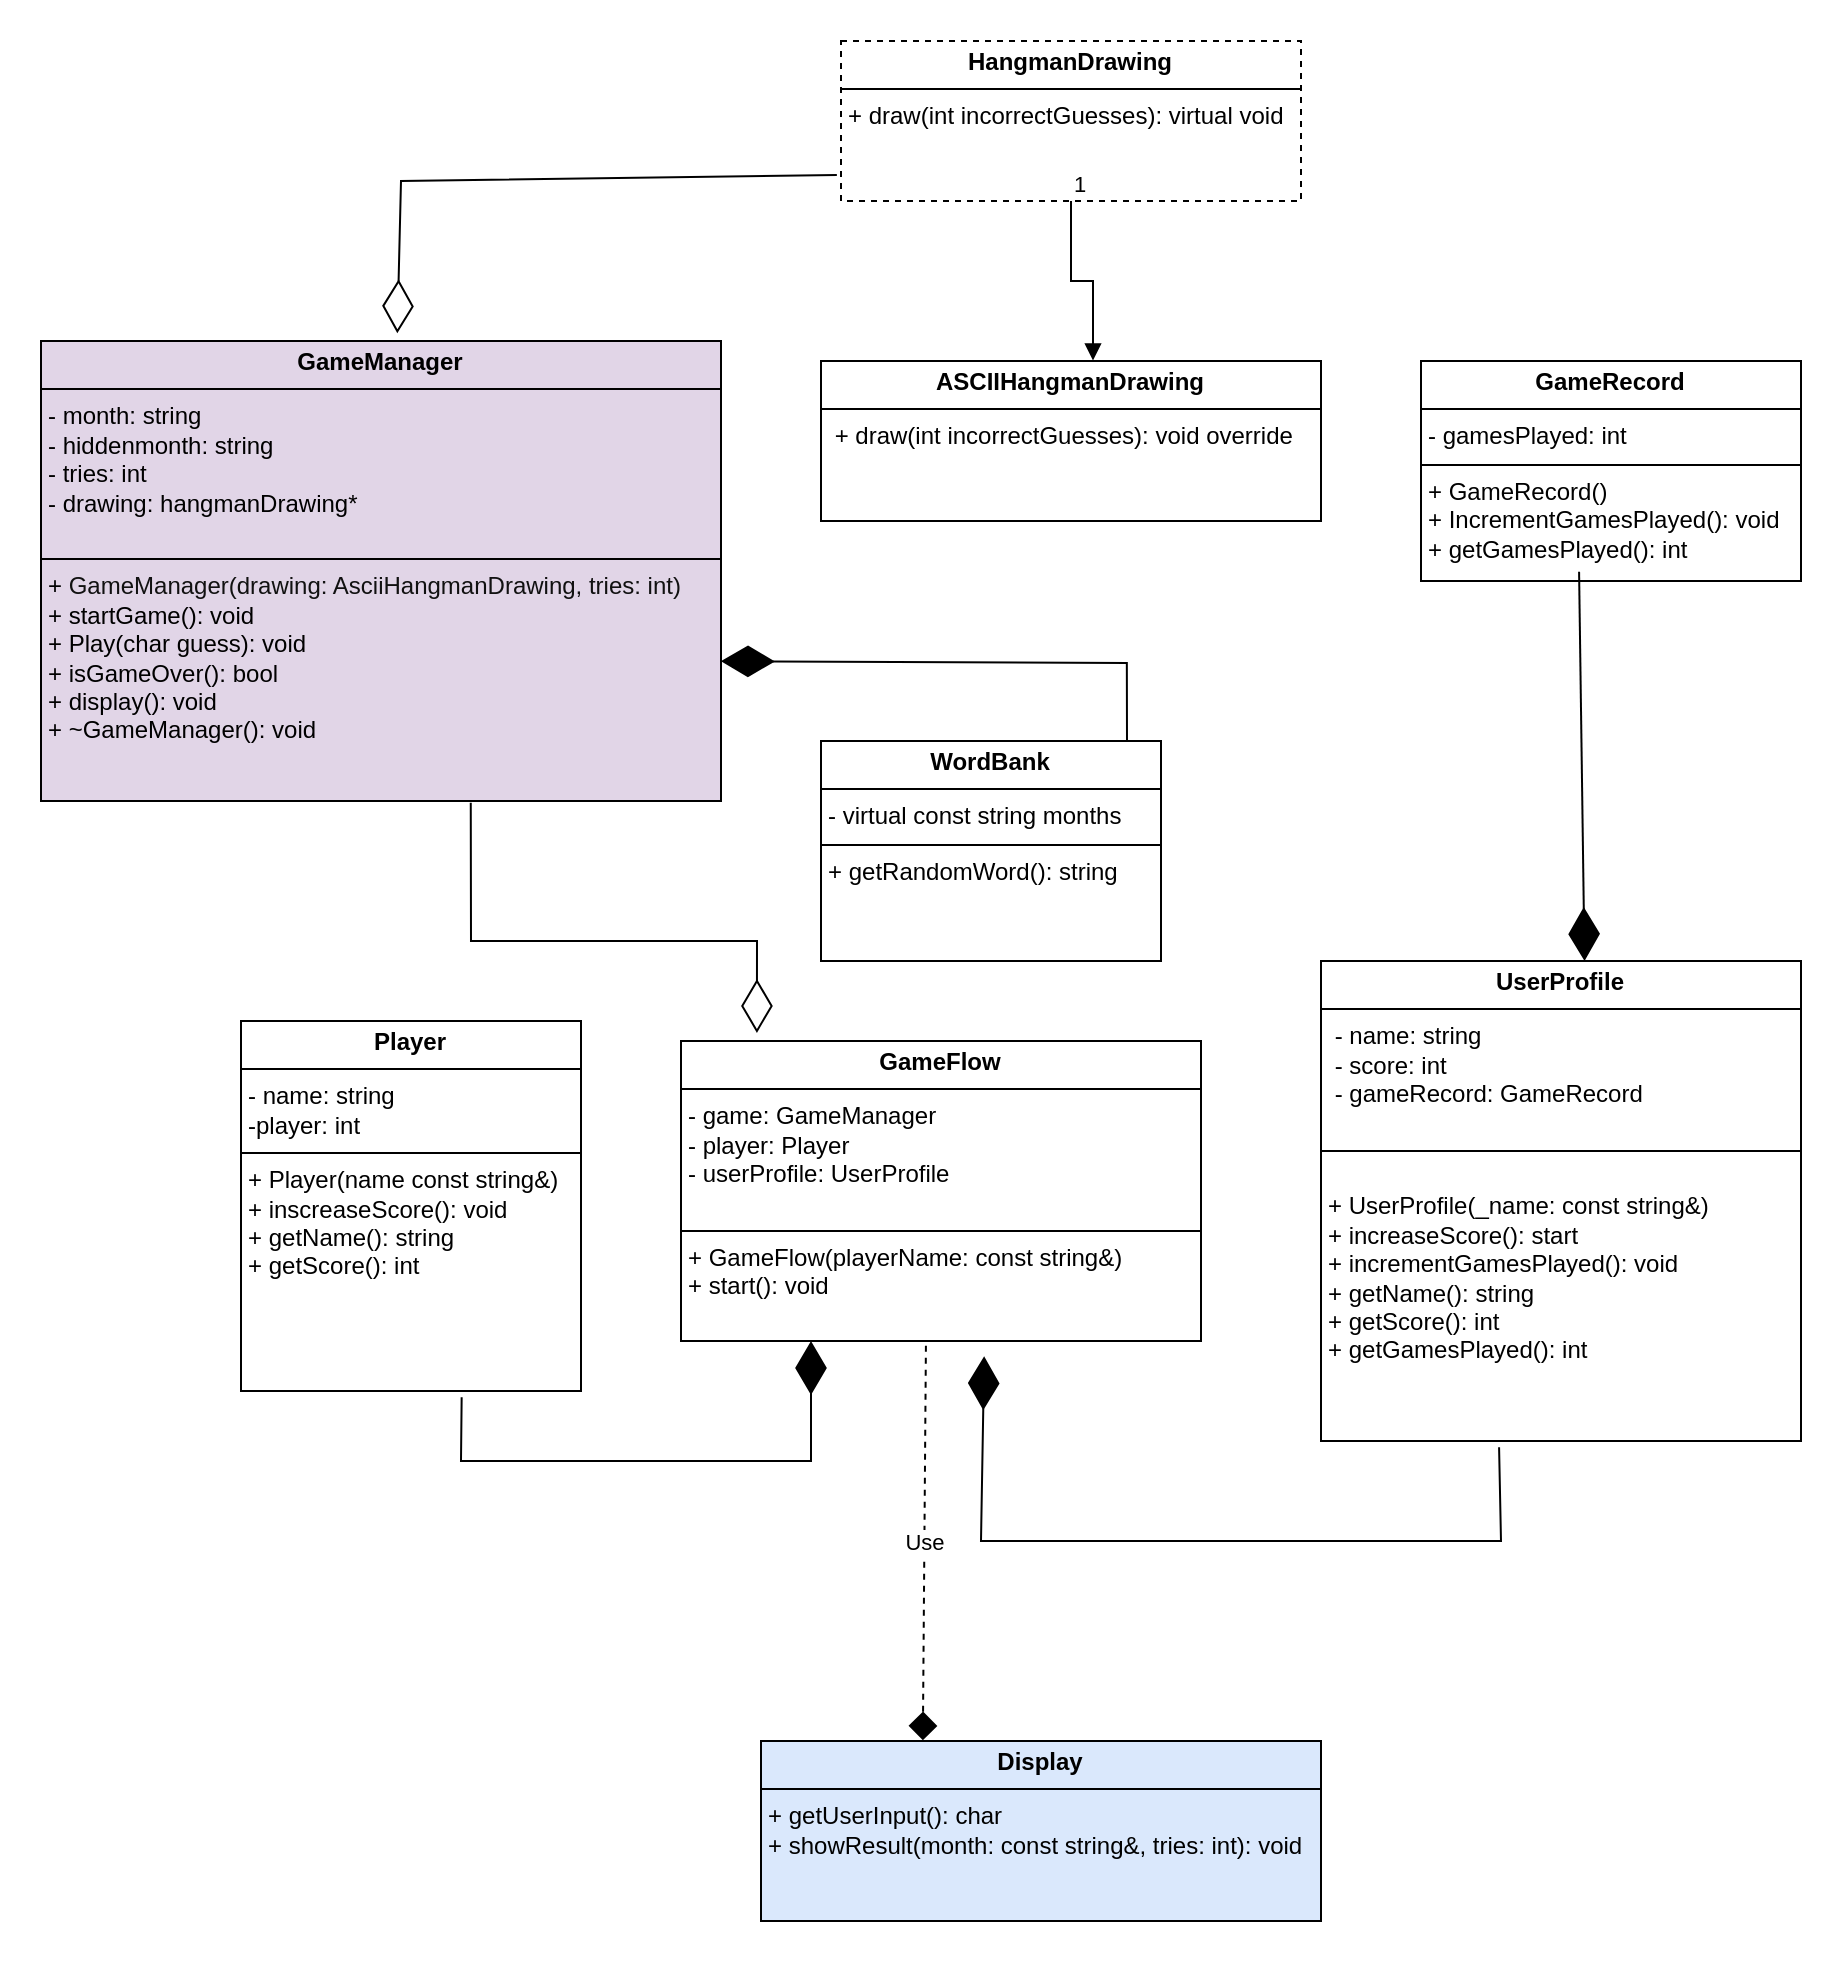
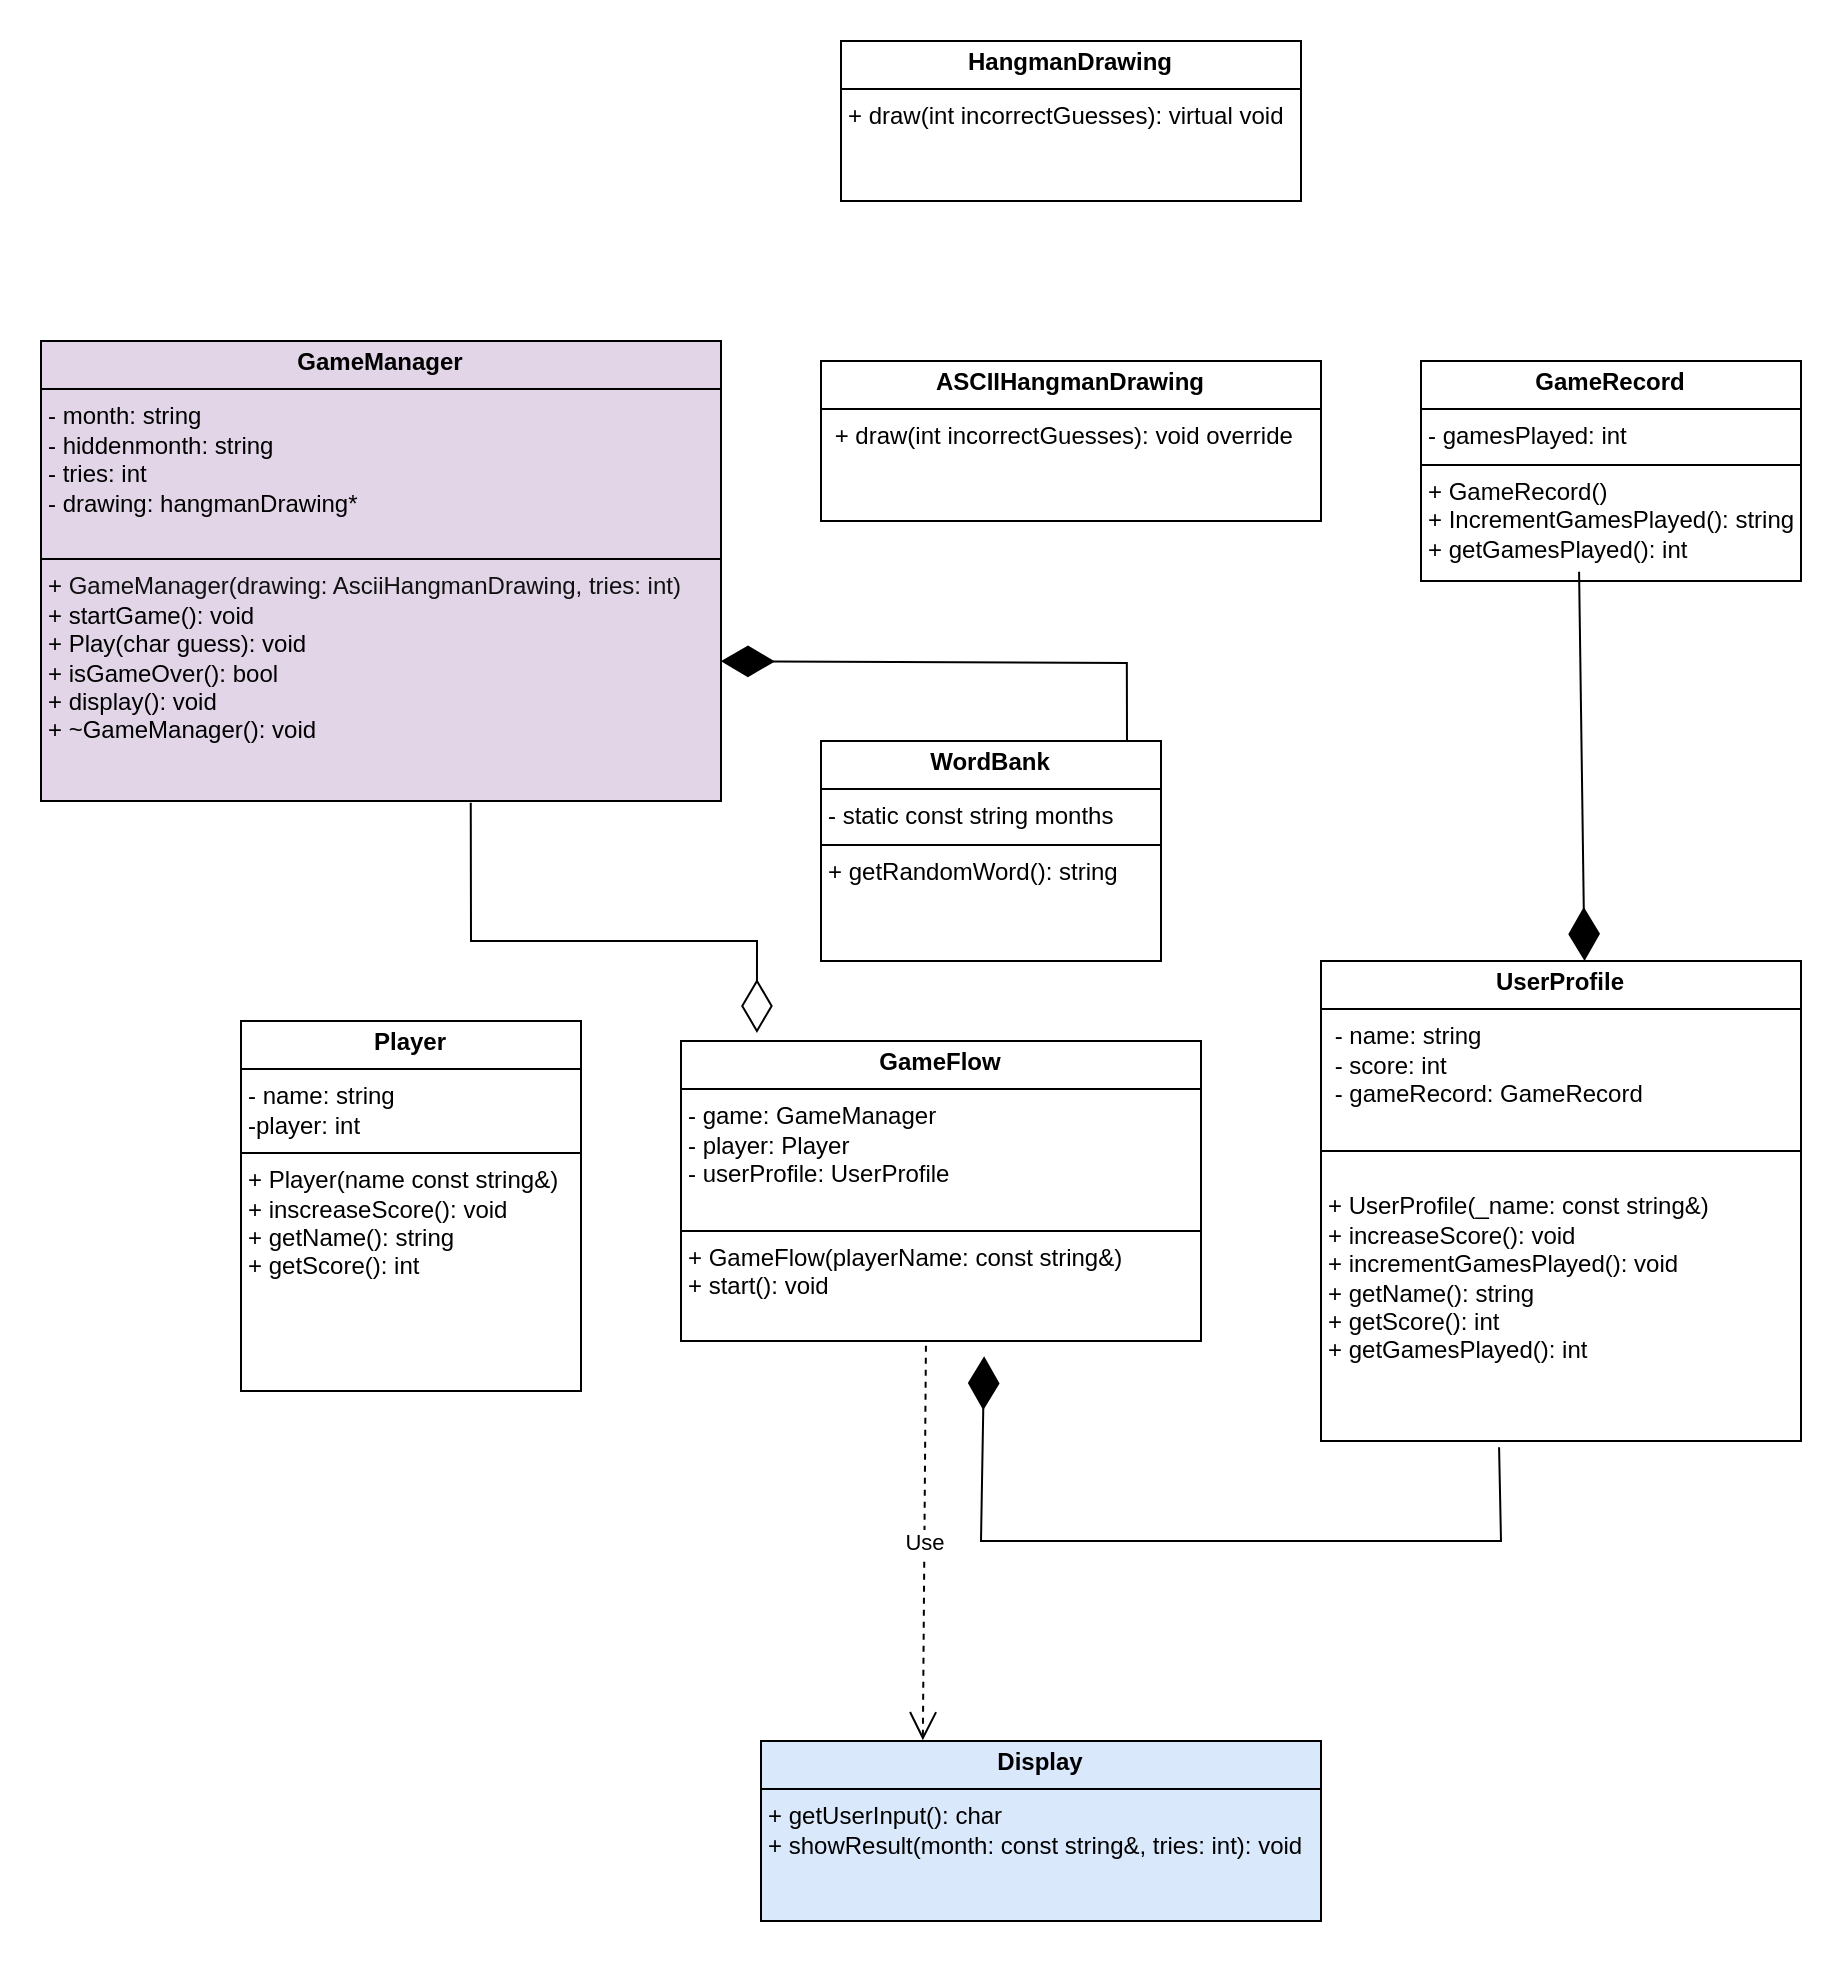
node "HangmanDrawing + draw(int incorrectGuesses): virtual void": style dashed -> solid
edge "HangmanDrawing + draw(int incorrectGuesses): virtual void" -> "GameManager - month: string - hiddenmonth: string - tries: int - drawing: hangmanDrawing* + GameManager(drawing: AsciiHangmanDrawing, tries: int) + startGame(): void + Play(char guess): void + isGameOver(): bool + display(): void + ~GameManager(): void": removed
edge "HangmanDrawing + draw(int incorrectGuesses): virtual void" -> "ASCIIHangmanDrawing + draw(int incorrectGuesses): void override": removed, label "1"
node "GameRecord - gamesPlayed: int + GameRecord() + IncrementGamesPlayed(): void + getGamesPlayed(): int": label "GameRecord - gamesPlayed: int + GameRecord() + IncrementGamesPlayed(): void + getGamesPlayed(): int" -> "GameRecord - gamesPlayed: int + GameRecord() + IncrementGamesPlayed(): string + getGamesPlayed(): int"
node "WordBank - virtual const string months + getRandomWord(): string": label "WordBank - virtual const string months + getRandomWord(): string" -> "WordBank - static const string months + getRandomWord(): string"
node "UserProfile - name: string - score: int - gameRecord: GameRecord + UserProfile(_name: const string&) + increaseScore(): start + incrementGamesPlayed(): void + getName(): string + getScore(): int + getGamesPlayed(): int": label "UserProfile - name: string - score: int - gameRecord: GameRecord + UserProfile(_name: const string&) + increaseScore(): start + incrementGamesPlayed(): void + getName(): string + getScore(): int + getGamesPlayed(): int" -> "UserProfile - name: string - score: int - gameRecord: GameRecord + UserProfile(_name: const string&) + increaseScore(): void + incrementGamesPlayed(): void + getName(): string + getScore(): int + getGamesPlayed(): int"
edge "Player - name: string -player: int + Player(name const string&) + inscreaseScore(): void + getName(): string + getScore(): int" -> "GameFlow - game: GameManager - player: Player - userProfile: UserProfile + GameFlow(playerName: const string&) + start(): void": removed
edge "GameFlow - game: GameManager - player: Player - userProfile: UserProfile + GameFlow(playerName: const string&) + start(): void" -> "Display + getUserInput(): char + showResult(month: const string&, tries: int): void": arrowhead diamond -> open
